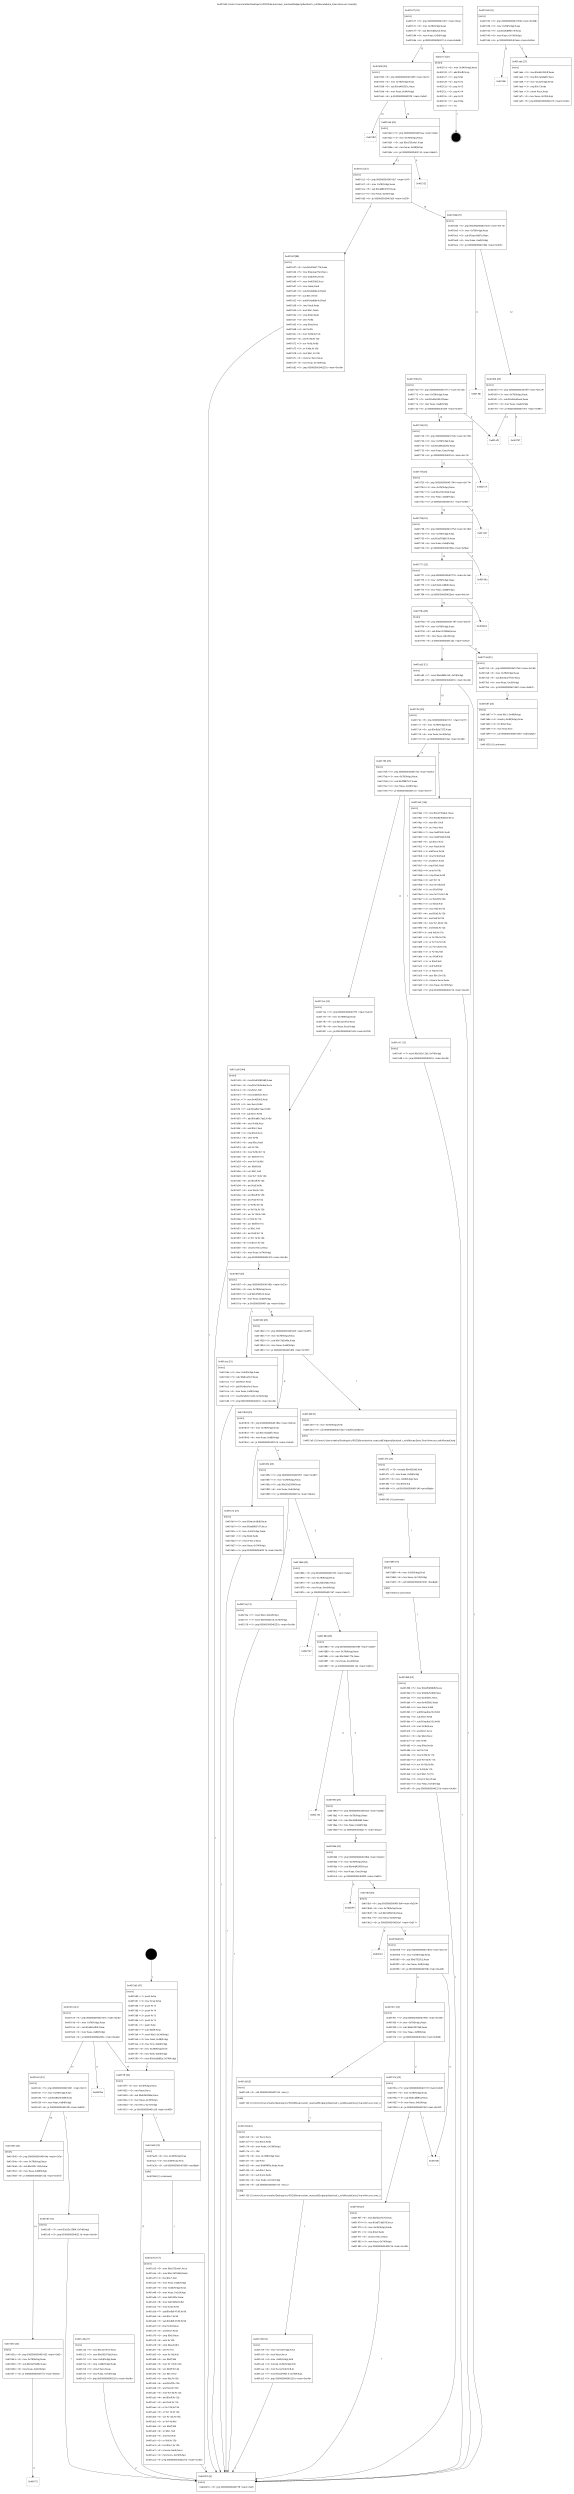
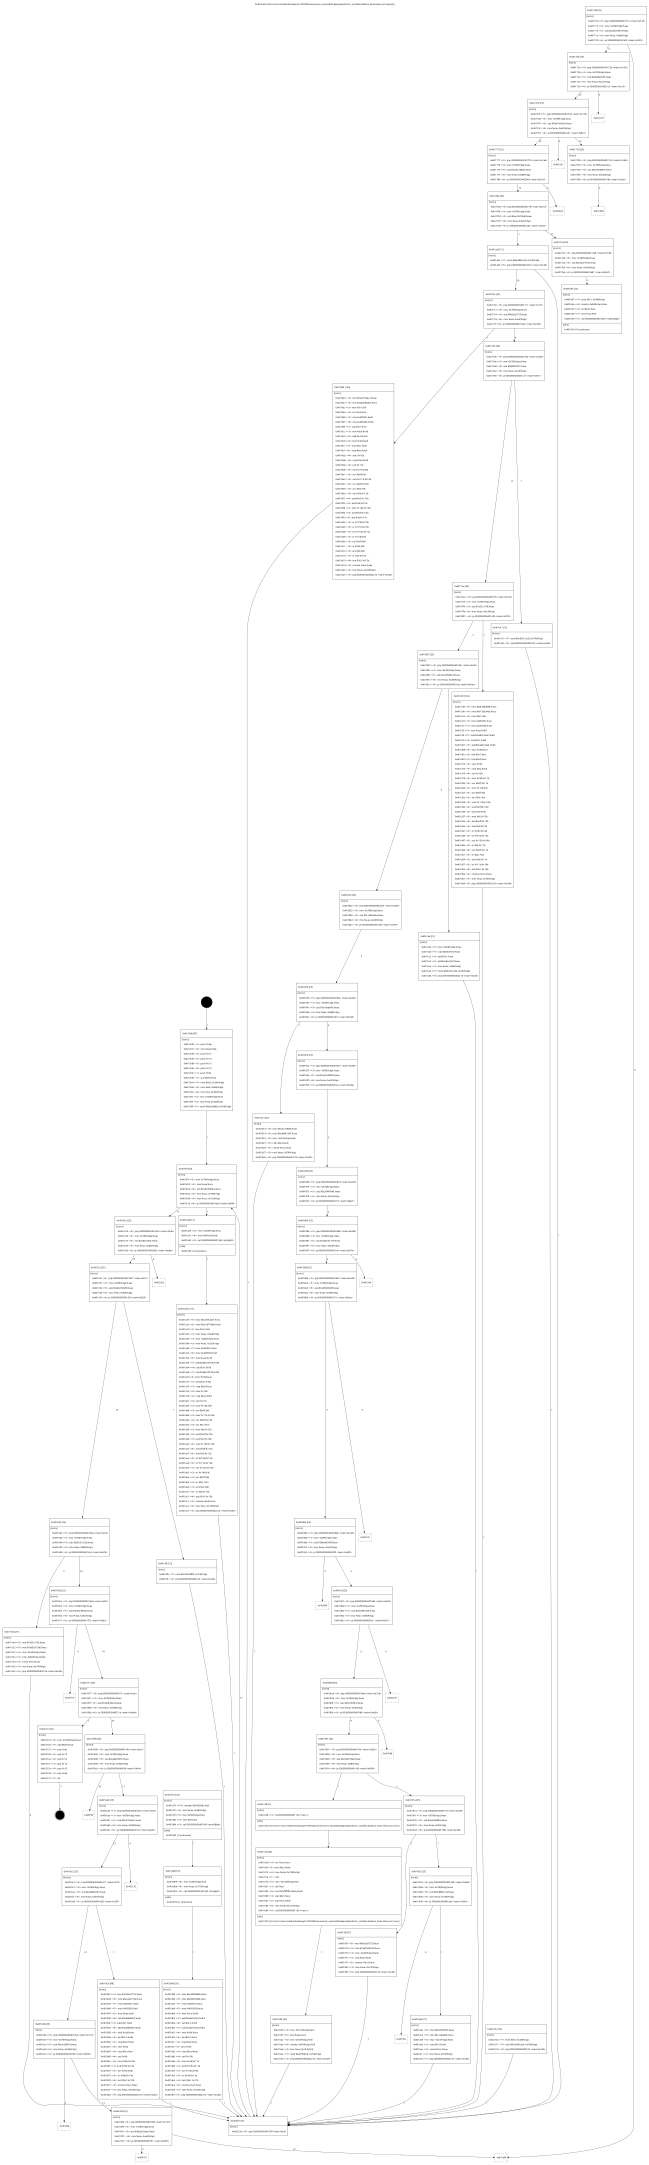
edge "0x401758 [25]" -> "0x401771 [25]": now "0x40173f [25]" -> "0x401771 [25]"
edge "0x401cd9 [144]" -> "0x401807 [25]": now "0x4017ee [25]" -> "0x401807 [25]"
node "0x401d69 [9]": removed
node "0x40217c": added
edge "0x401852 [25]" -> "0x40210a [19]": removed, label "1"
edge "0x401645 [25]" -> "0x401c4d [27]": added, label "2"
edge "0x40165e [25]" -> "0x401677 [25]": added, label "14"
node "0x4021b7": removed
edge "0x401616 [22]" -> "0x4015ff [23]": reversed
edge "0x401ade [27]" -> "0x40221b [5]": added, label "1"
edge "0x40191a [25]" -> "0x401fd8": now "0x40191a [25]" -> "0x401933 [25]"
